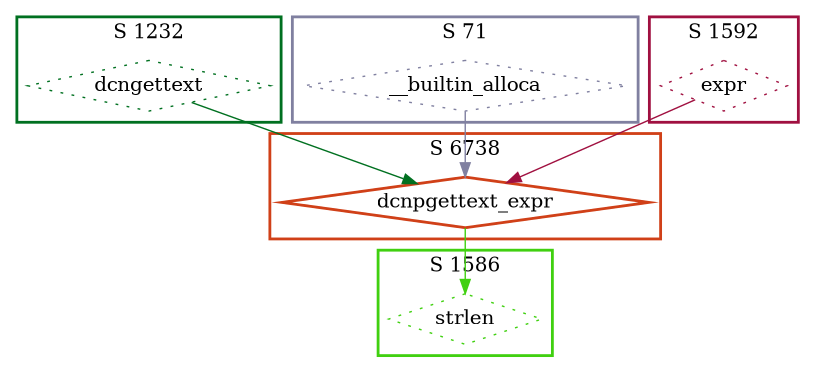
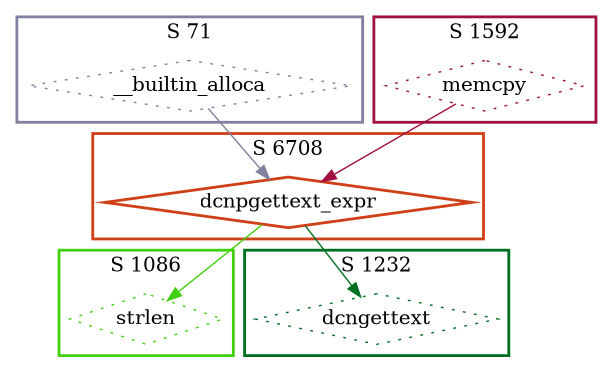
node "expr": label "expr" -> "memcpy"
edge "dcngettext" -> "dcnpgettext_expr": reversed
cluster "S 6738": label "S 6738" -> "S 6708"
cluster "S 1586": label "S 1586" -> "S 1086"
